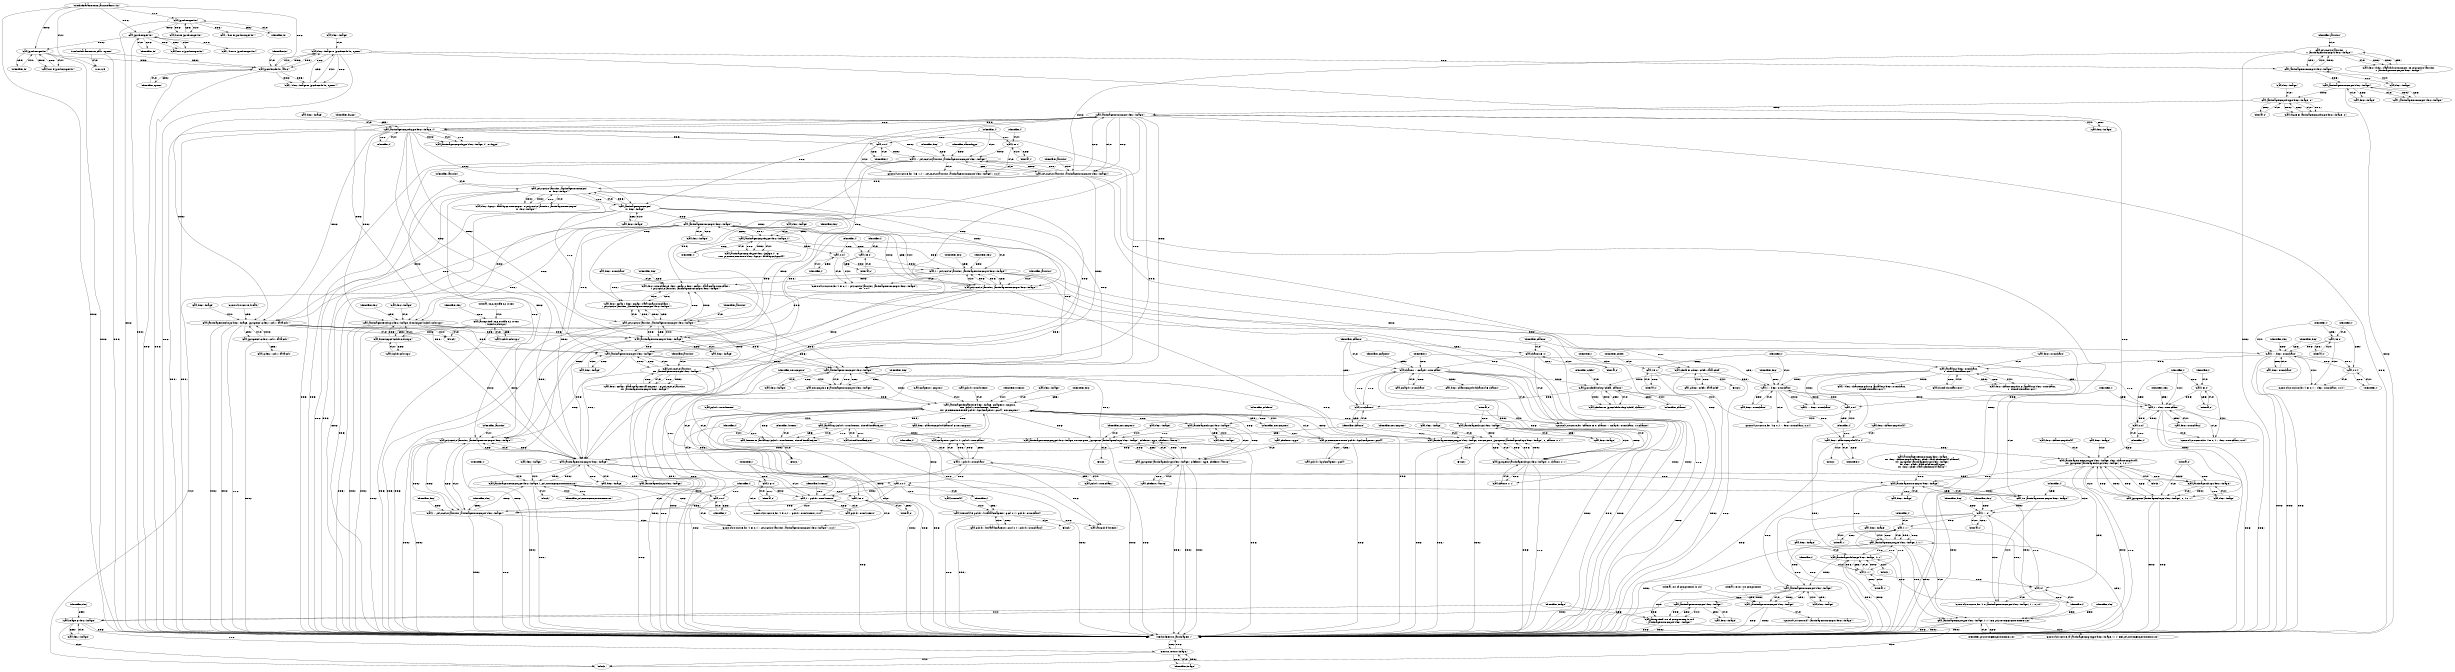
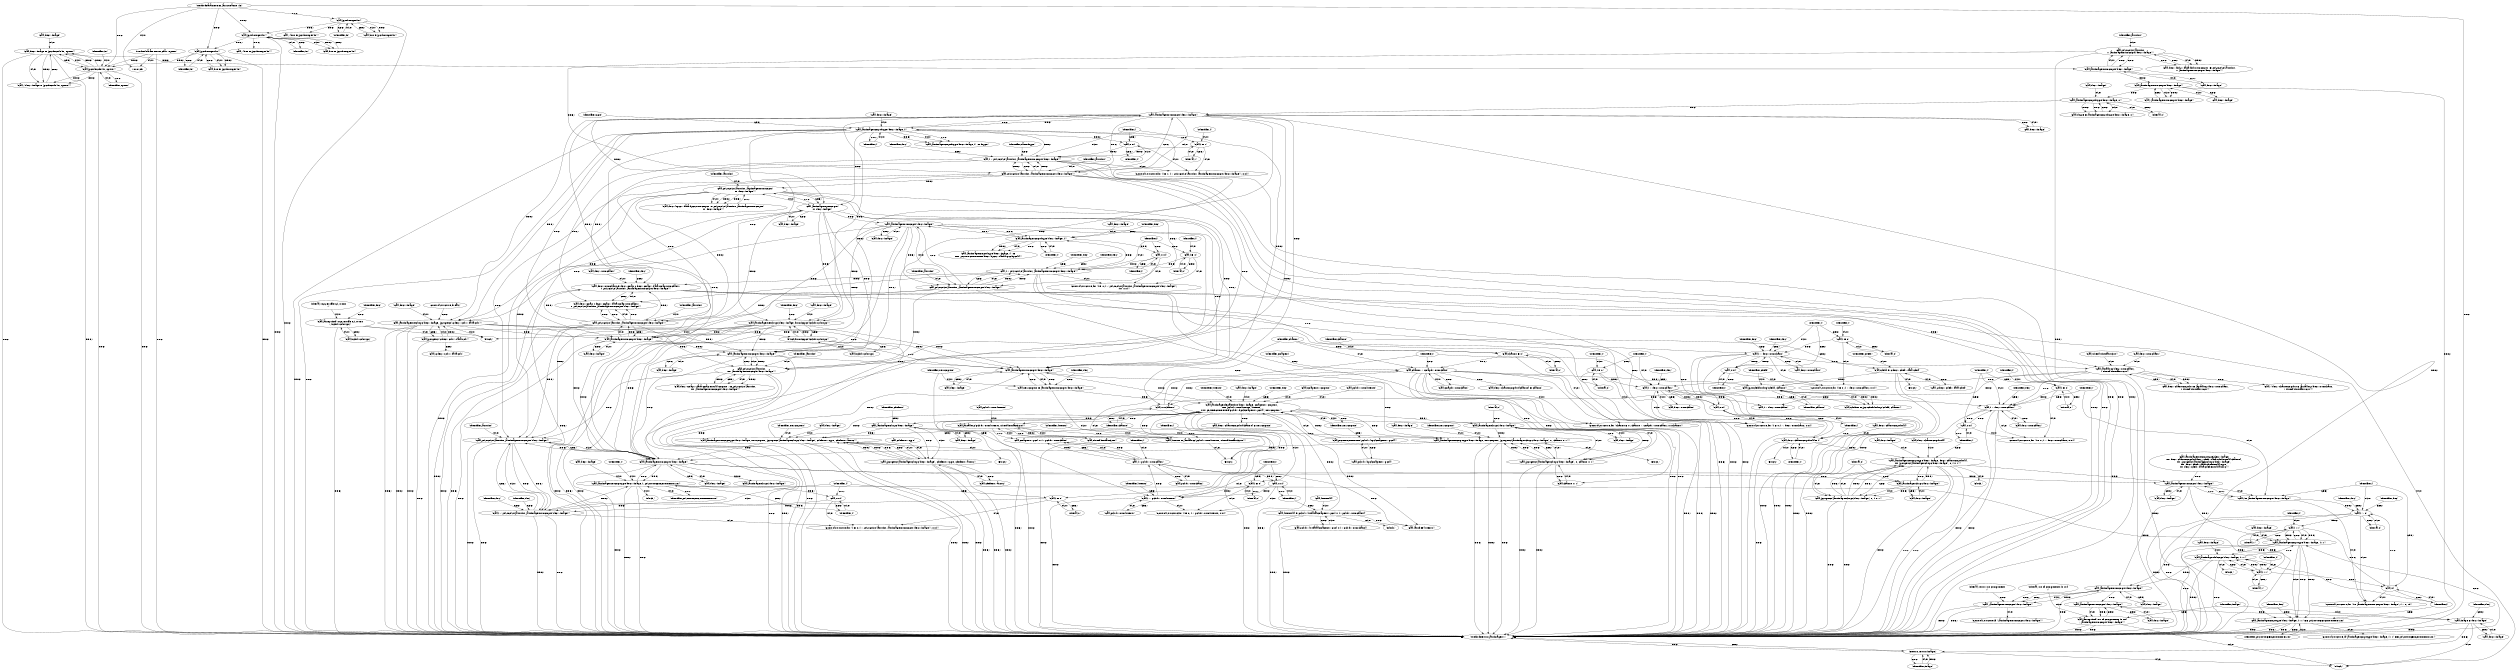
node "(Call,jpc_decode(in, alloc))": label "(Call,jpc_decode(in, alloc))" -> "(Call,jpc_decode(in, optstr))"
node "(Identifier,dtype)": label "(Identifier,dtype)" -> "(Identifier,type)"
node "(Call,fromiccpcs(icchdr.colorspc))": label "(Call,fromiccpcs(icchdr.colorspc))" -> "(Block,fromiccpcs(icchdr.colorspc))"
edge "(Call,jas_alloc2(dec->numchans, t  sizeof(uint_fast16_t)))" -> "(Call,sizeof(uint_fast13_t))": removed, label "CFG:"
node "(Call,jas_pclrd(lutents))": label "(Call,jas_pclrd(lutents))" -> "(Call,jas_free(lutents))"
edge "(Call,JP2_BPCTODTYPE(pclrd->bpc[cmapent->pcol]))" -> "(MethodReturn,jas_image_t *)": removed, label "DDG:"
edge "(Call,jp2_cdef_lookup(cdefd, channo))" -> "(MethodReturn,jas_image_t *)": removed, label "DDG:"
